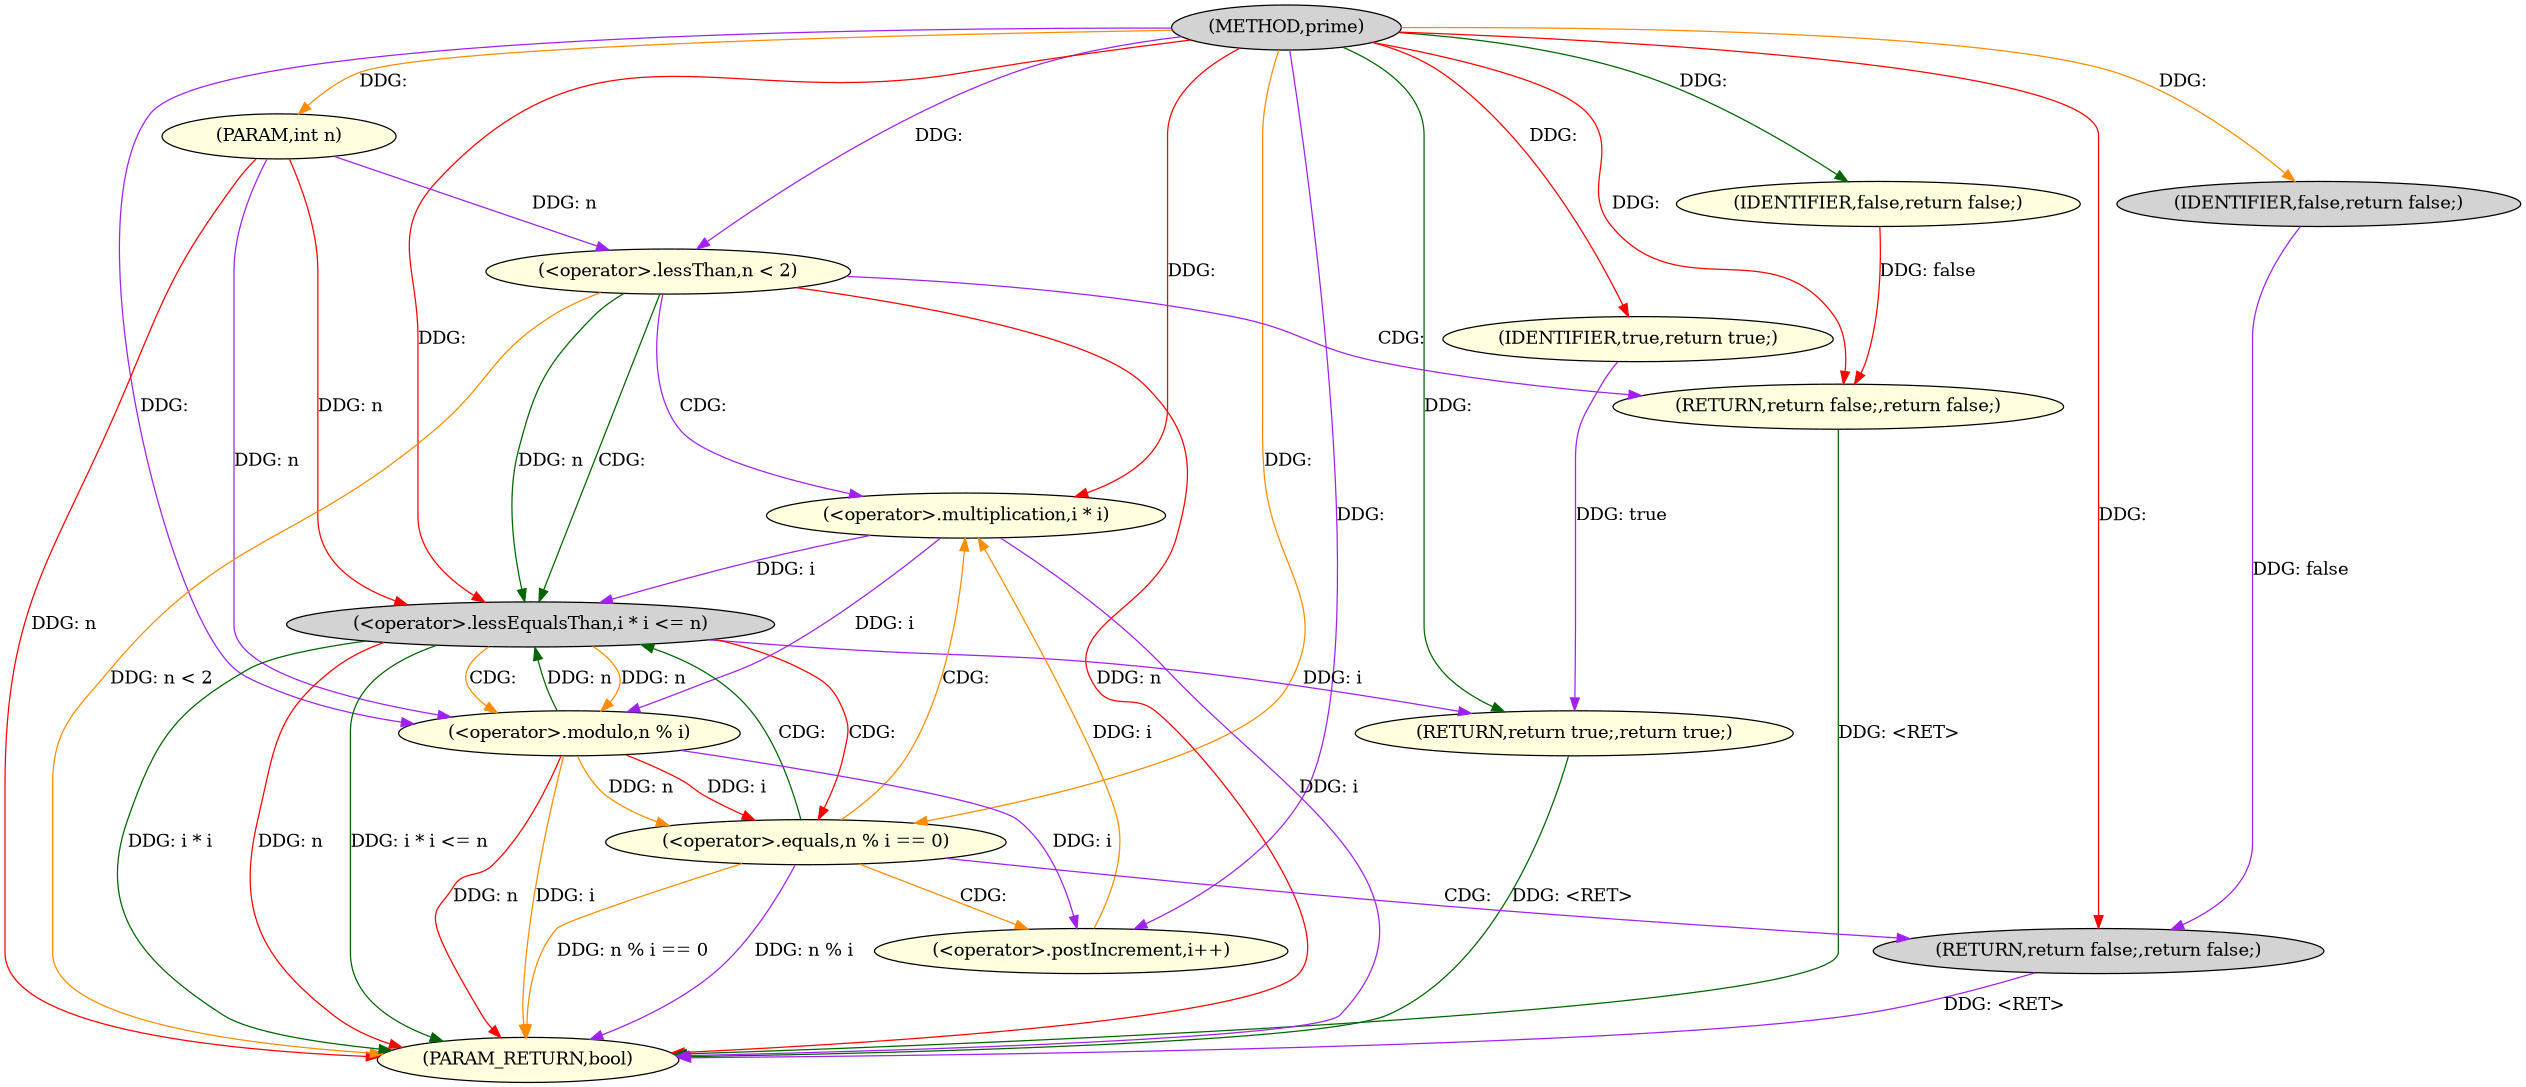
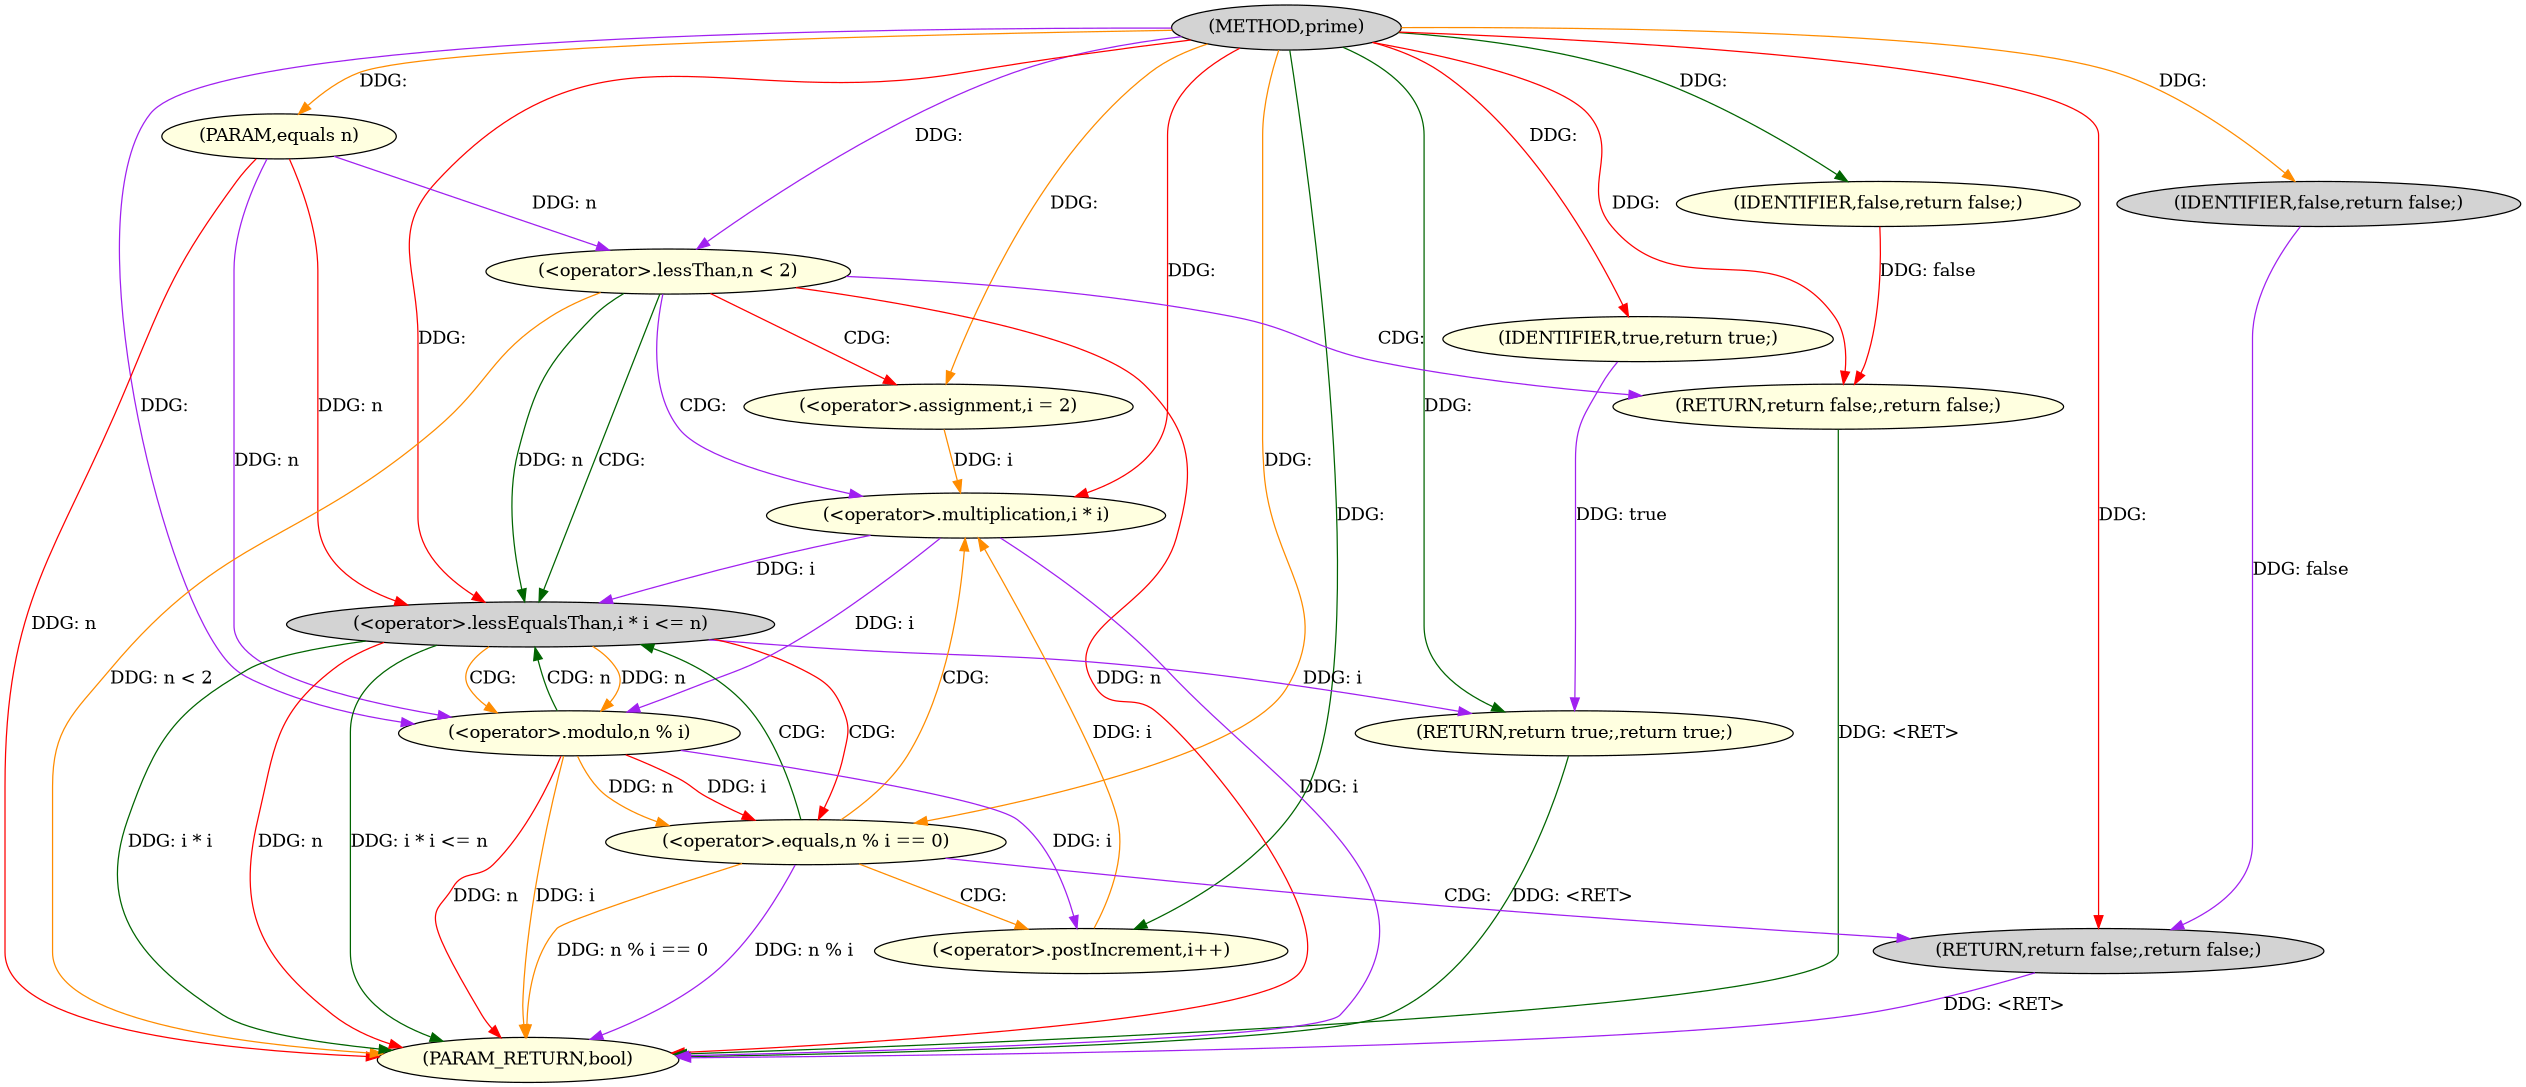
node "(PARAM,int n)": label "(PARAM,int n)" -> "(PARAM,equals n)"
node "(<operator>.assignment,i = 2)": added
edge "(METHOD,prime)" -> "(<operator>.postIncrement,i++)": color purple -> darkgreen
edge "(<operator>.modulo,n % i)" -> "(<operator>.lessEqualsThan,i * i <= n)": label "DDG: n" -> "CDG: n"
